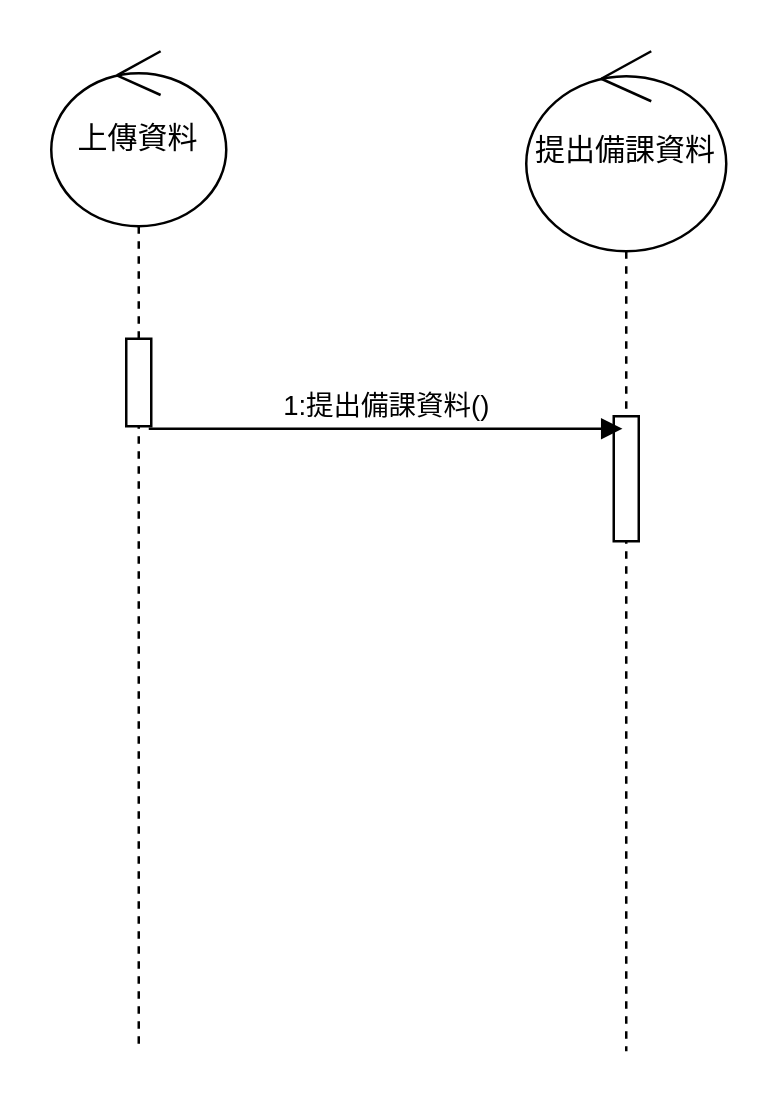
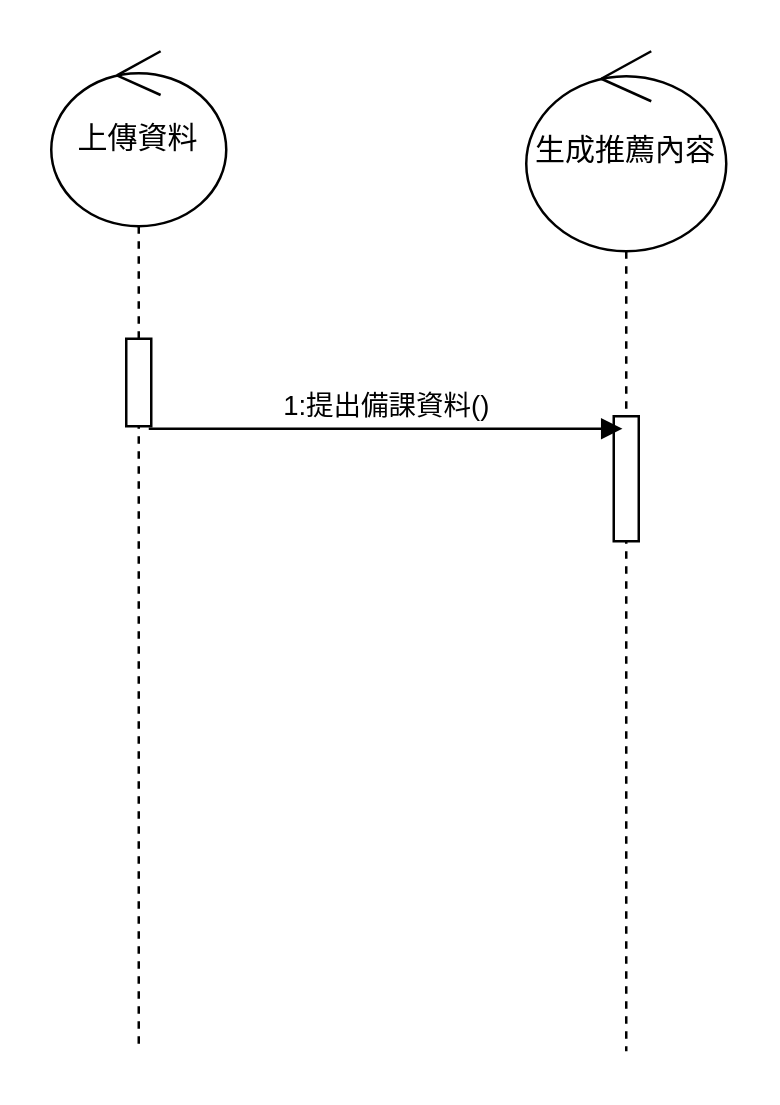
node "提出備課資料": label "提出備課資料" -> "生成推薦內容"
